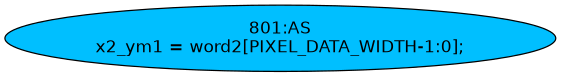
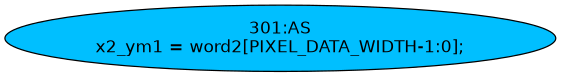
node "801:AS x2_ym1 = word2[PIXEL_DATA_WIDTH-1:0];": label "801:AS x2_ym1 = word2[PIXEL_DATA_WIDTH-1:0];" -> "301:AS x2_ym1 = word2[PIXEL_DATA_WIDTH-1:0];"
